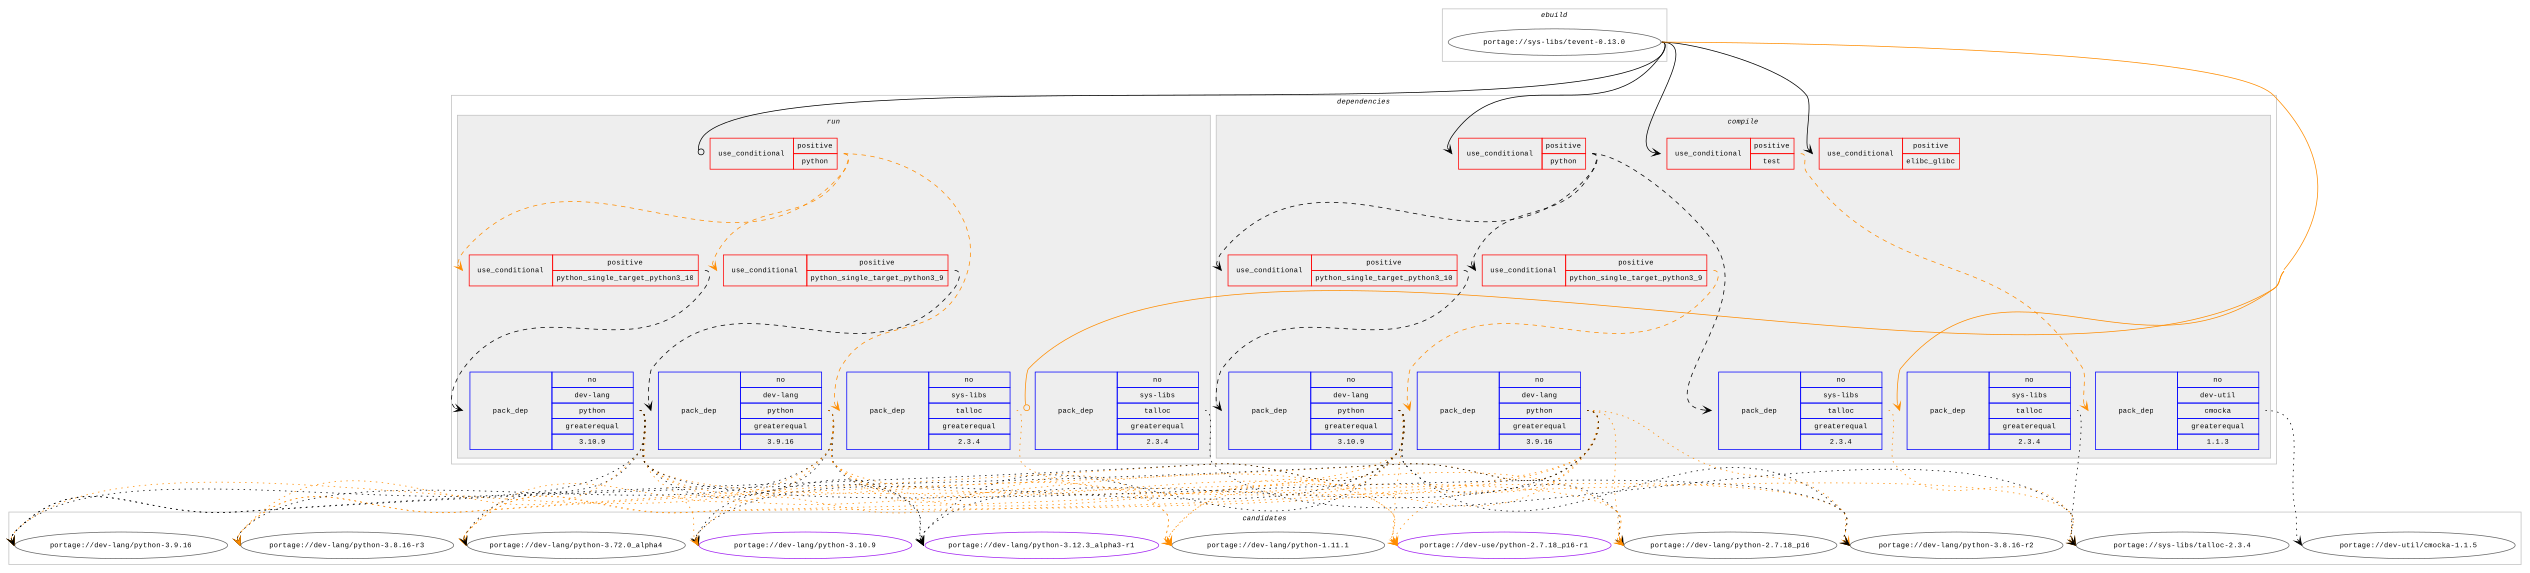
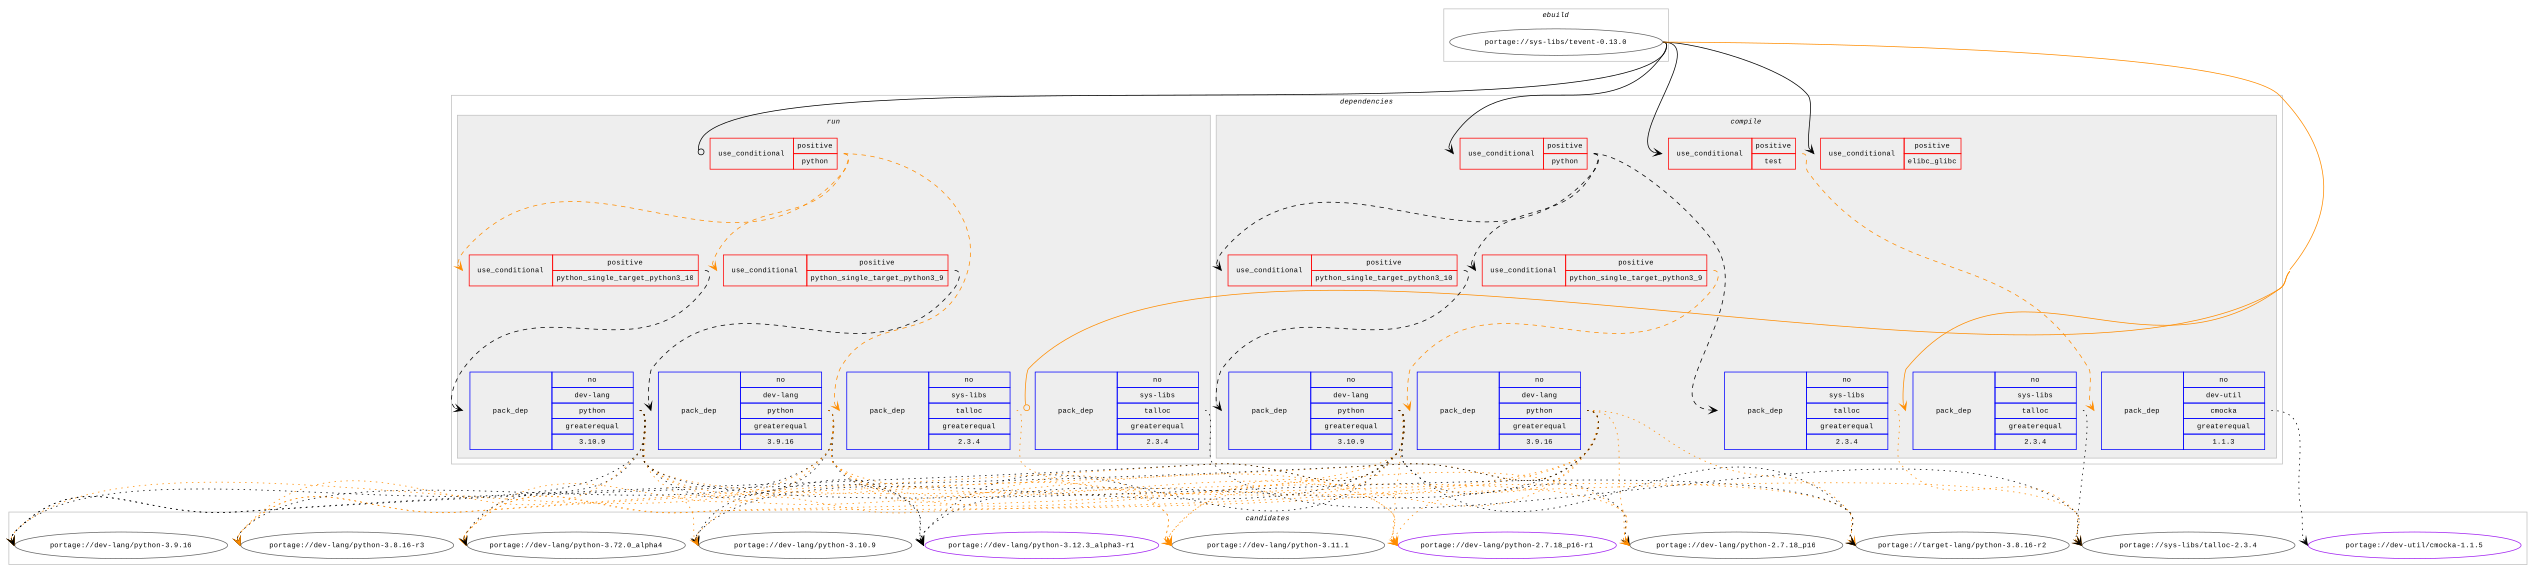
node "portage://dev-lang/python-3.10.9": color purple -> gray40
node "portage://dev-lang/python-1.11.1": label "portage://dev-lang/python-1.11.1" -> "portage://dev-lang/python-3.11.1"
node "portage://dev-use/python-2.7.18_p16-r1": label "portage://dev-use/python-2.7.18_p16-r1" -> "portage://dev-lang/python-2.7.18_p16-r1"
node "portage://dev-lang/python-3.8.16-r2": label "portage://dev-lang/python-3.8.16-r2" -> "portage://target-lang/python-3.8.16-r2"
node "portage://dev-util/cmocka-1.1.5": color gray40 -> purple
